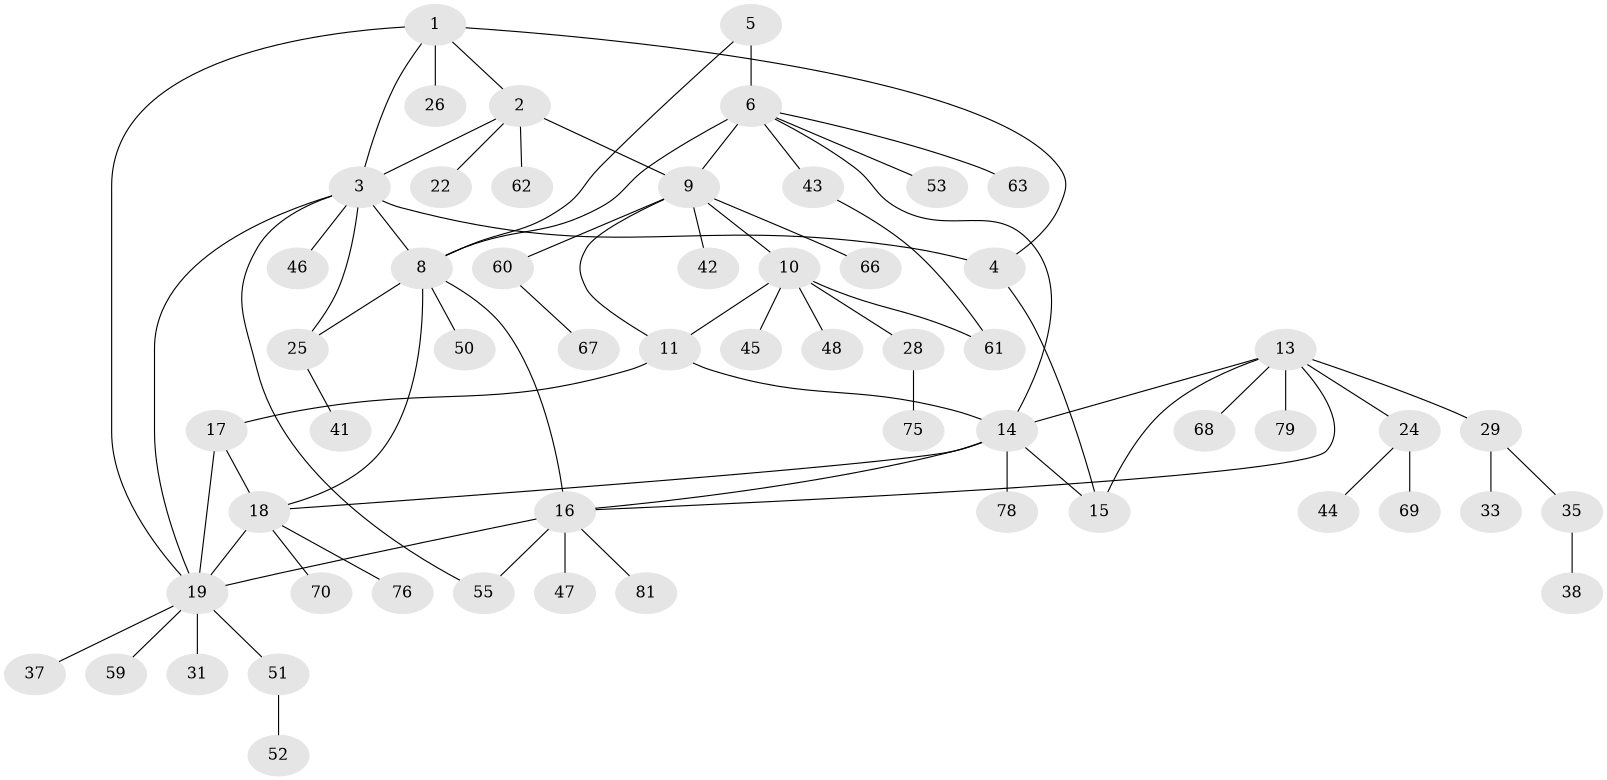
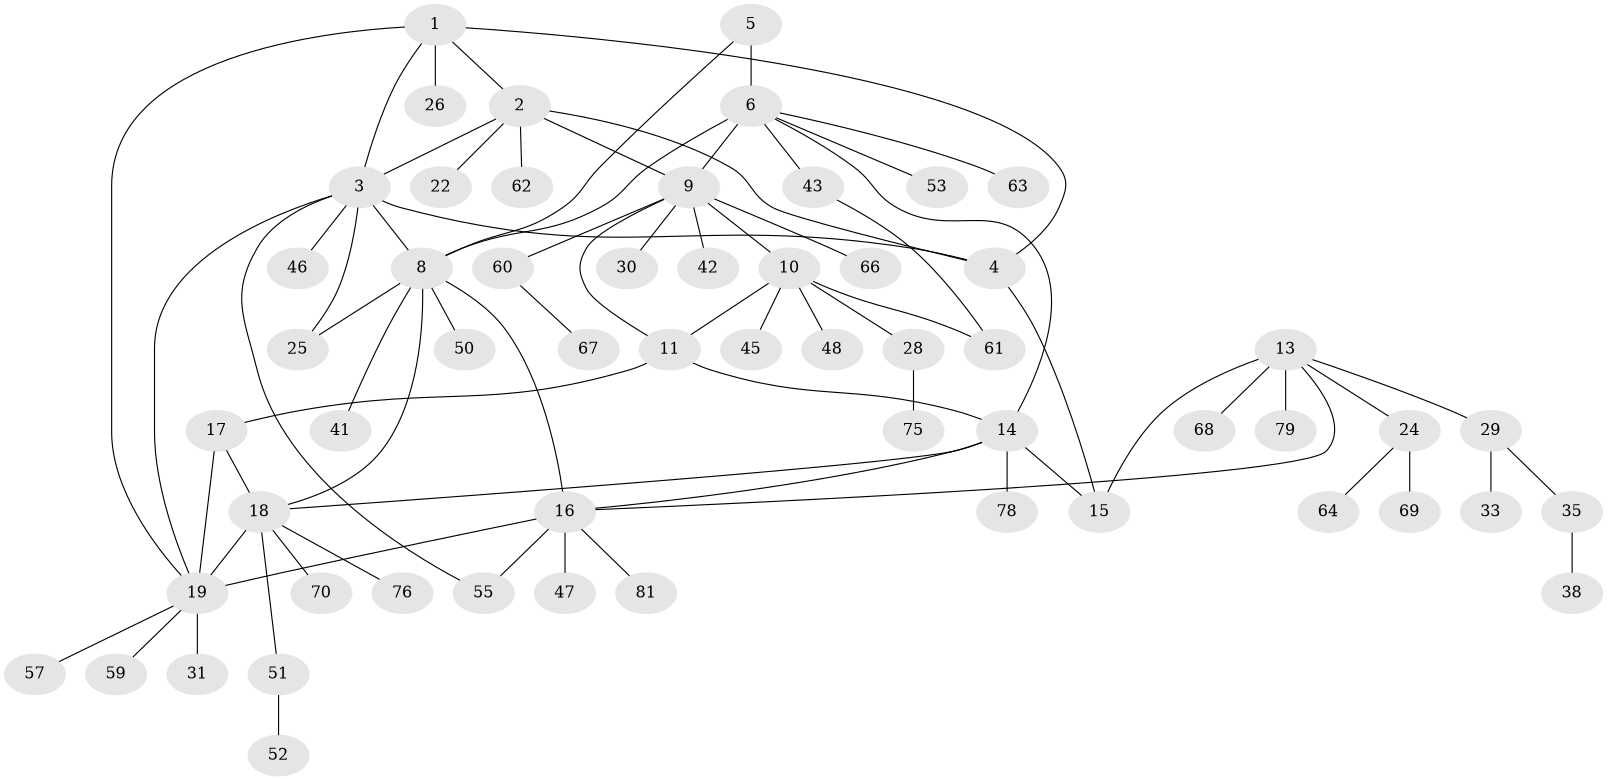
edge "2" -- "4": added
node "30": added
edge "25" -- "41": now "8" -- "41"
edge "13" -- "14": removed
node "44": label "44" -> "64"
edge "19" -- "51": now "18" -- "51"
node "37": label "37" -> "57"
